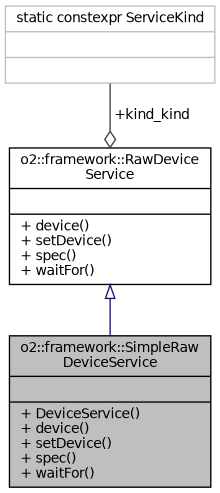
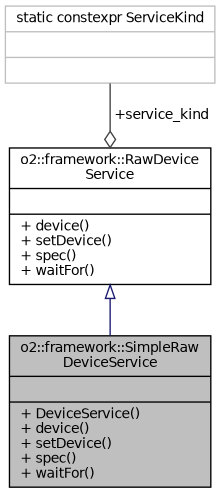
edge "static constexpr ServiceKind" -> "o2::framework::RawDevice": label " +kind_kind" -> " +service_kind"
